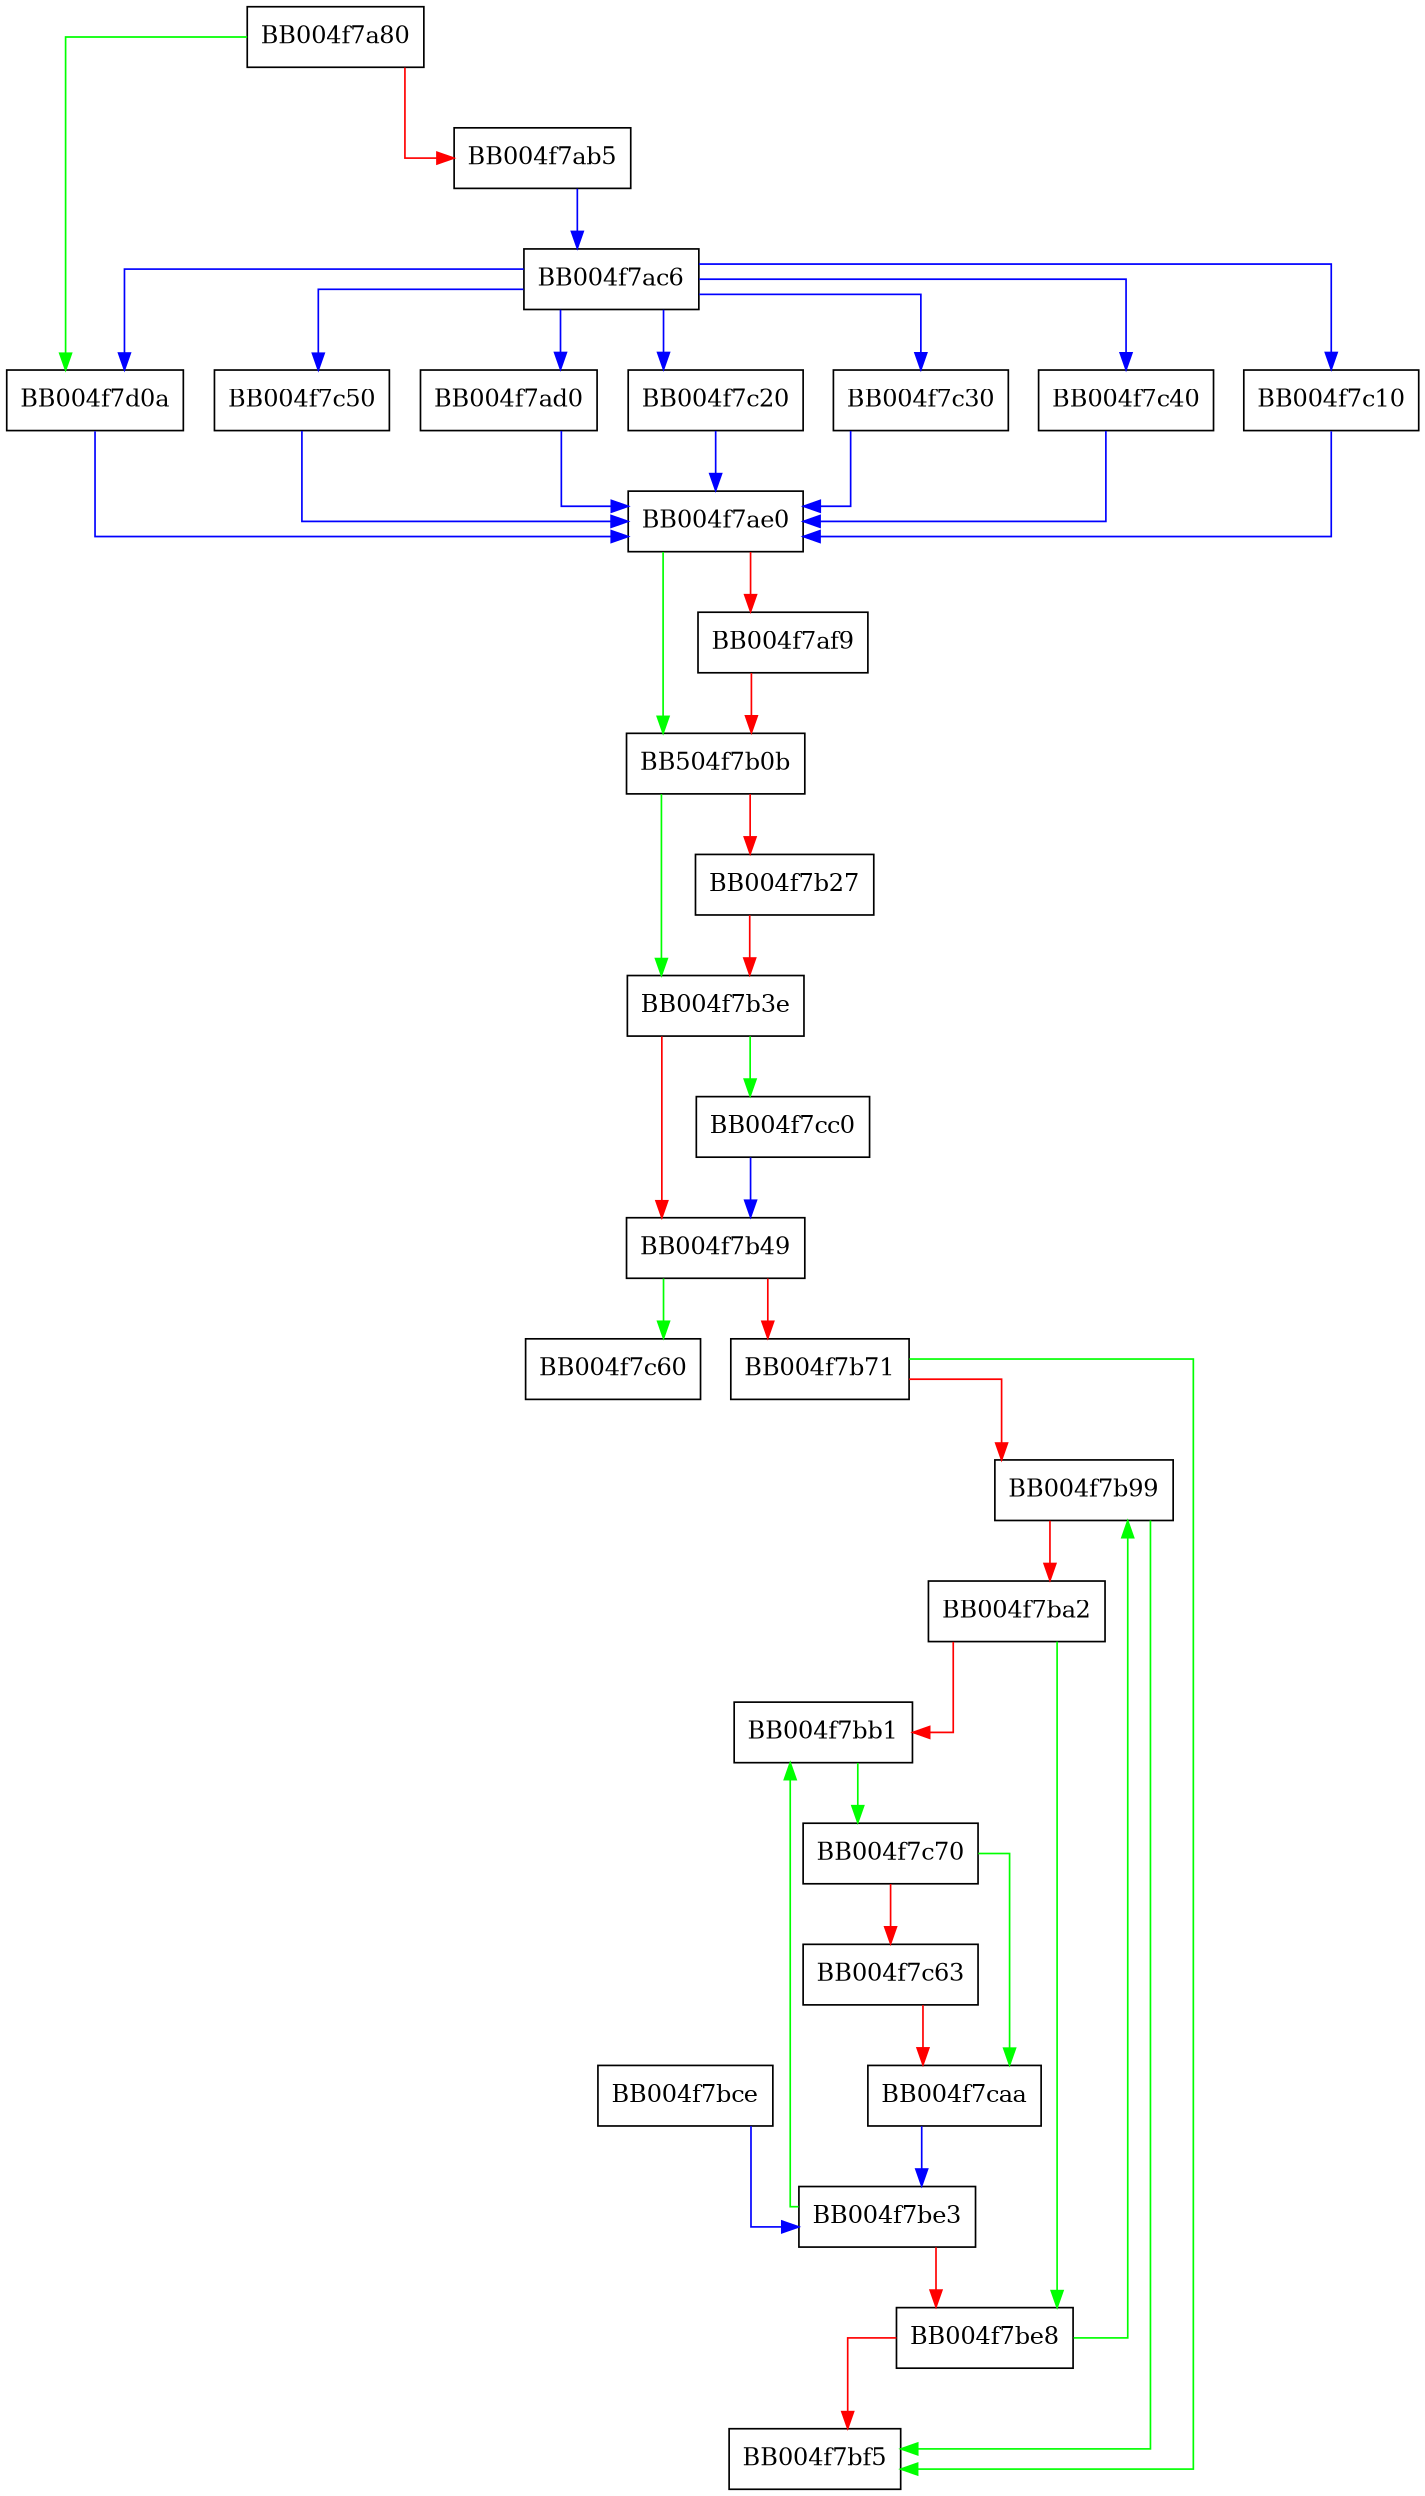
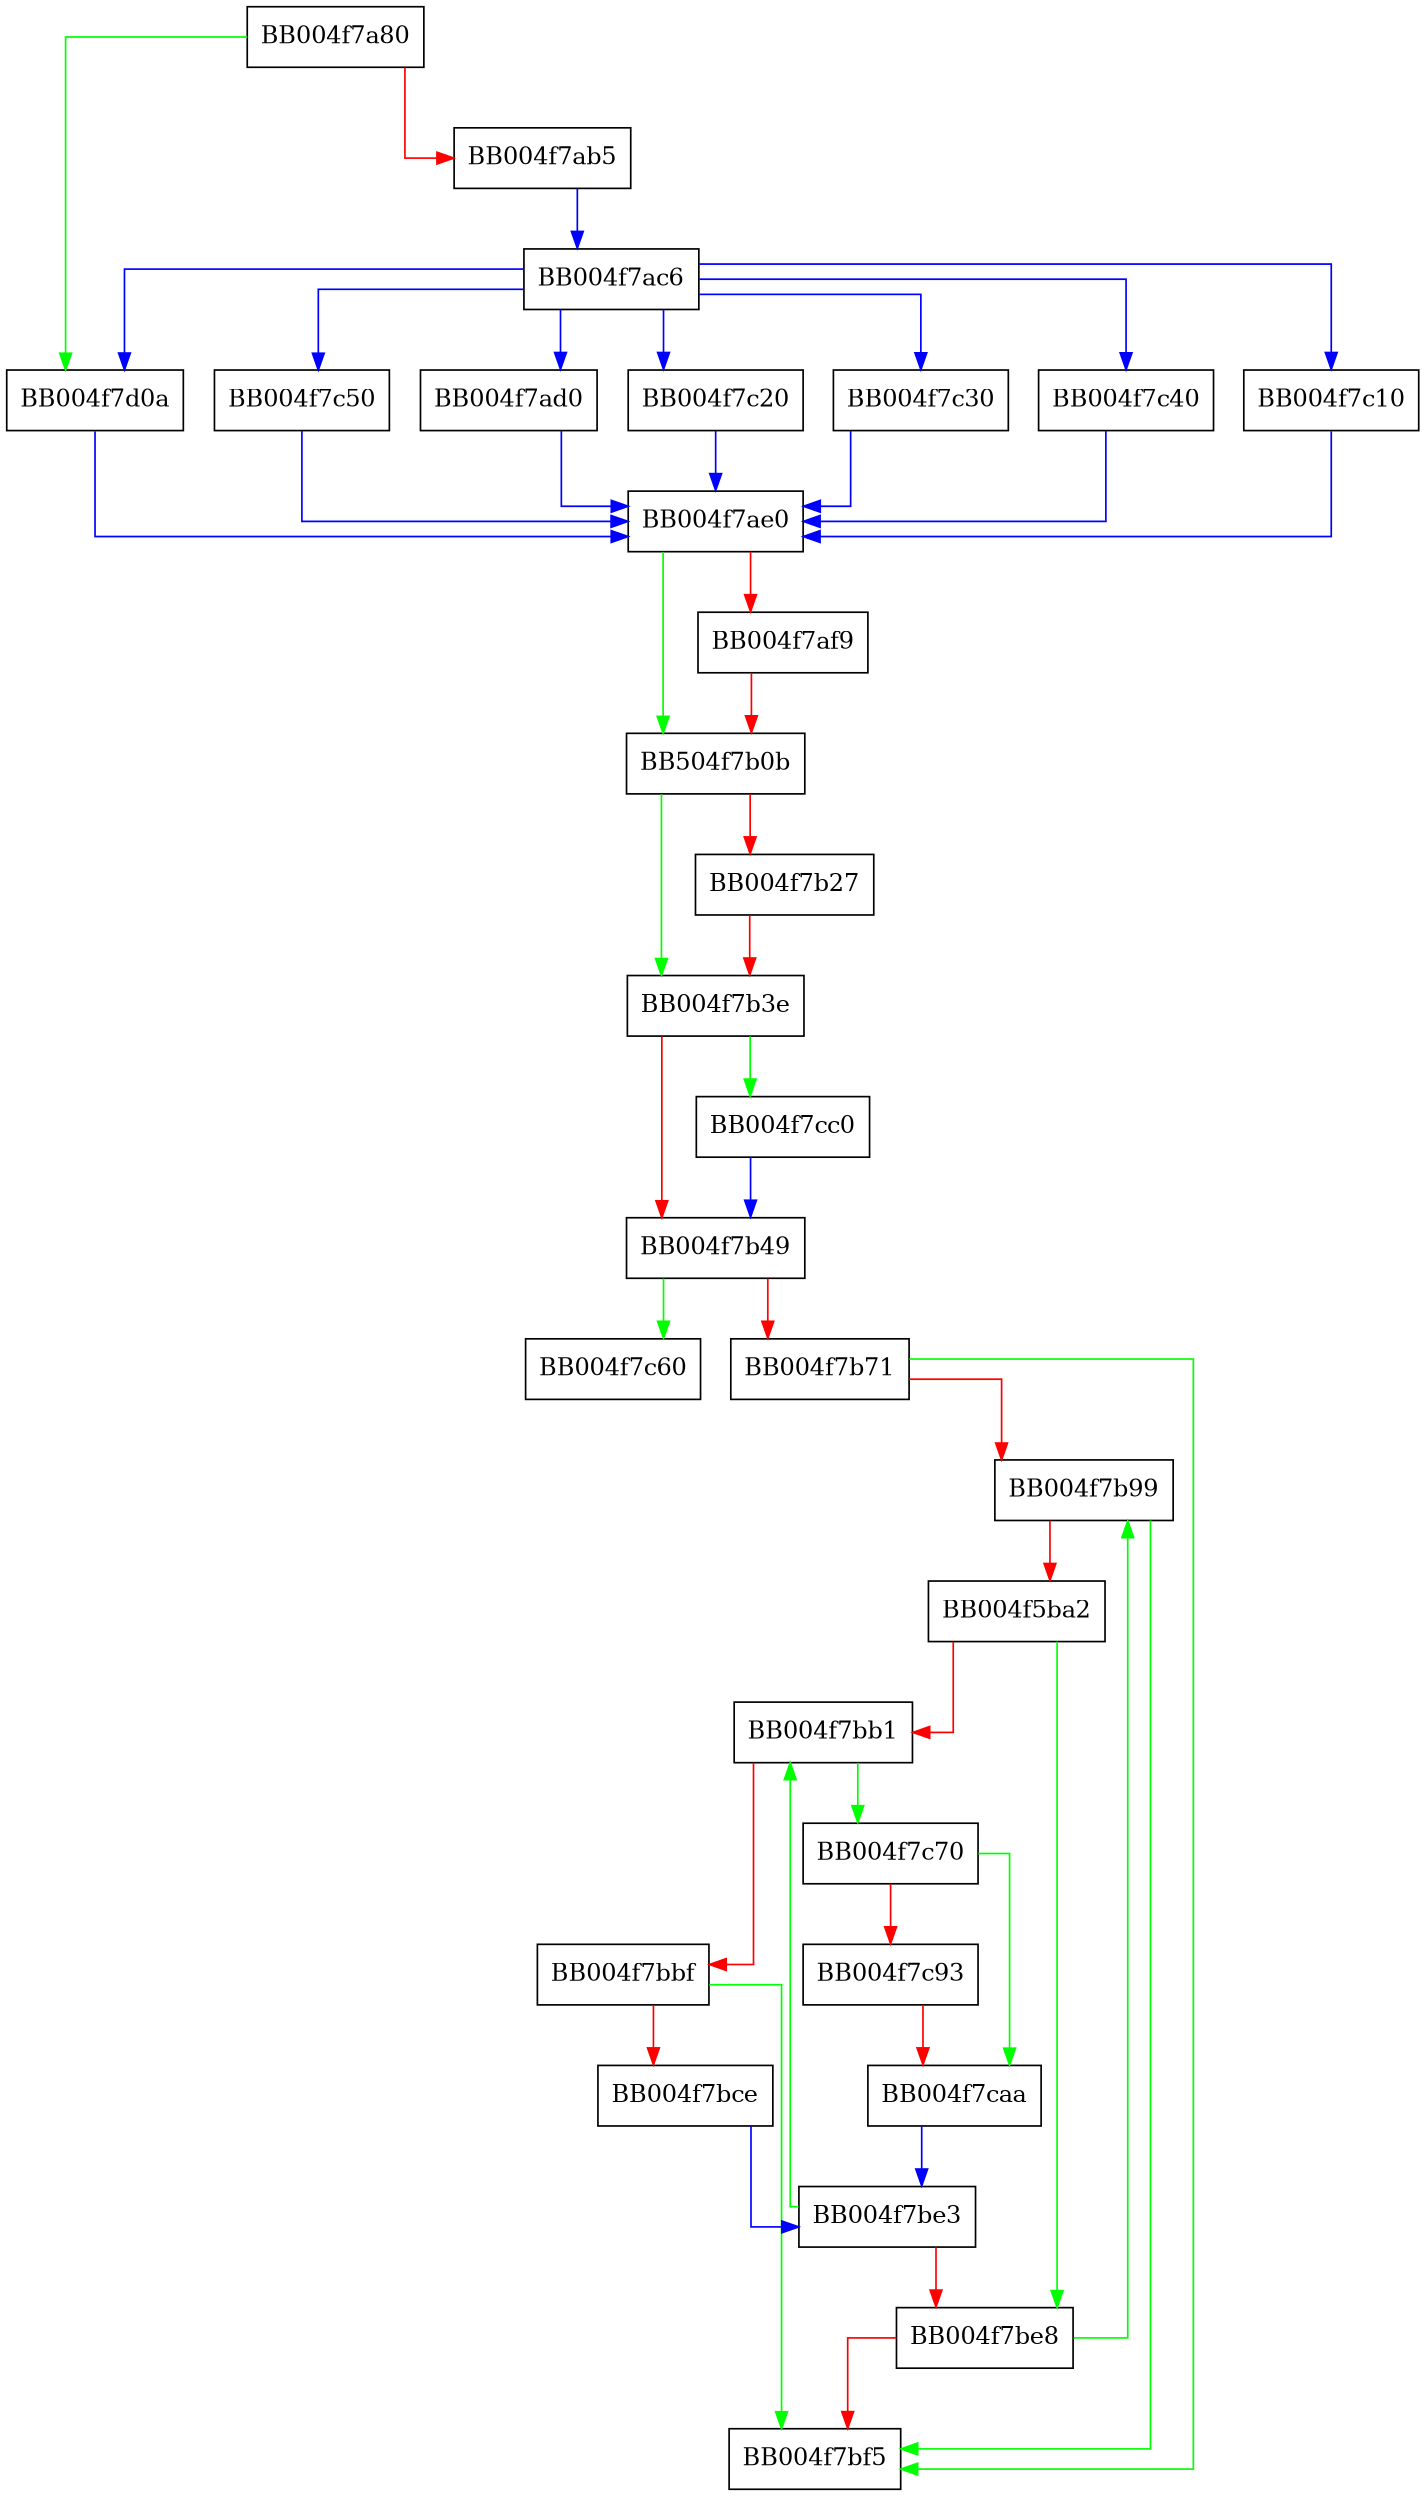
node "BB004f7ba2": label "BB004f7ba2" -> "BB004f5ba2"
node "BB004f7bbf": added
node "BB004f7c63": label "BB004f7c63" -> "BB004f7c93"
